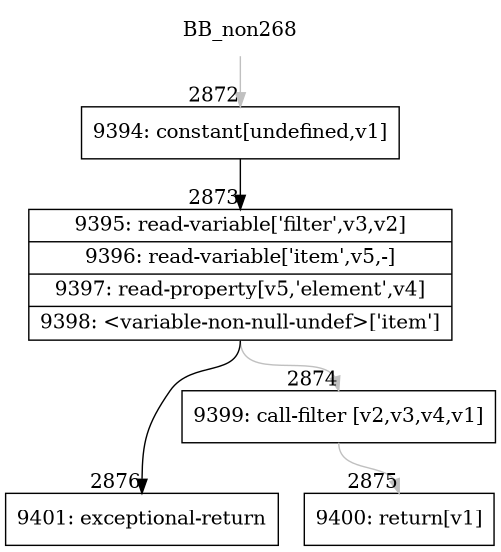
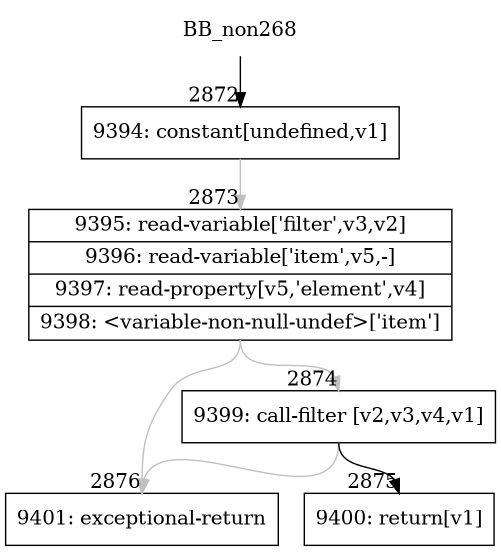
edge "BB_non268" -> "9394: constant[undefined,v1]": color gray -> black
edge "9394: constant[undefined,v1]" -> "9395: read-variable['filter',v3,v2]": color black -> gray
edge "9395: read-variable['filter',v3,v2]" -> "9401: exceptional-return": color black -> gray
edge "9399: call-filter [v2,v3,v4,v1]" -> "9400: return[v1]": color gray -> black
edge "9399: call-filter [v2,v3,v4,v1]" -> "9401: exceptional-return": added
